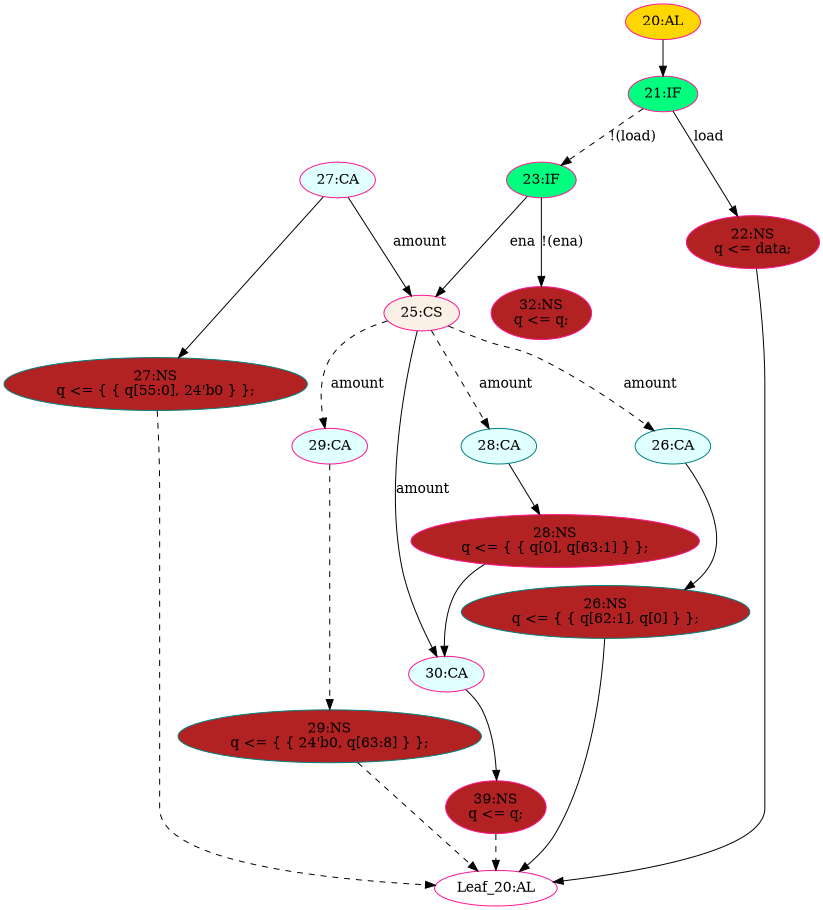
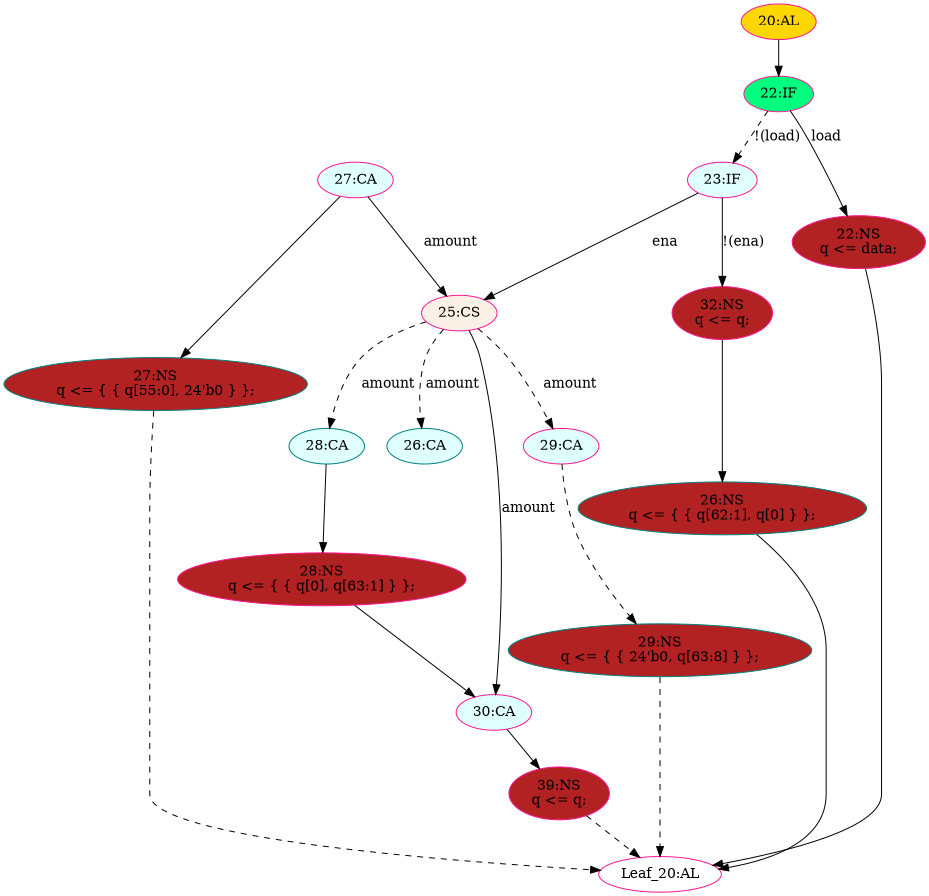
node "21:IF": label "21:IF" -> "22:IF"
node "23:IF": fillcolor springgreen -> lightcyan
edge "26:CA" -> "26:NS q <= { { q[62:1], q[0] } };": now "32:NS q <= q;" -> "26:NS q <= { { q[62:1], q[0] } };"
